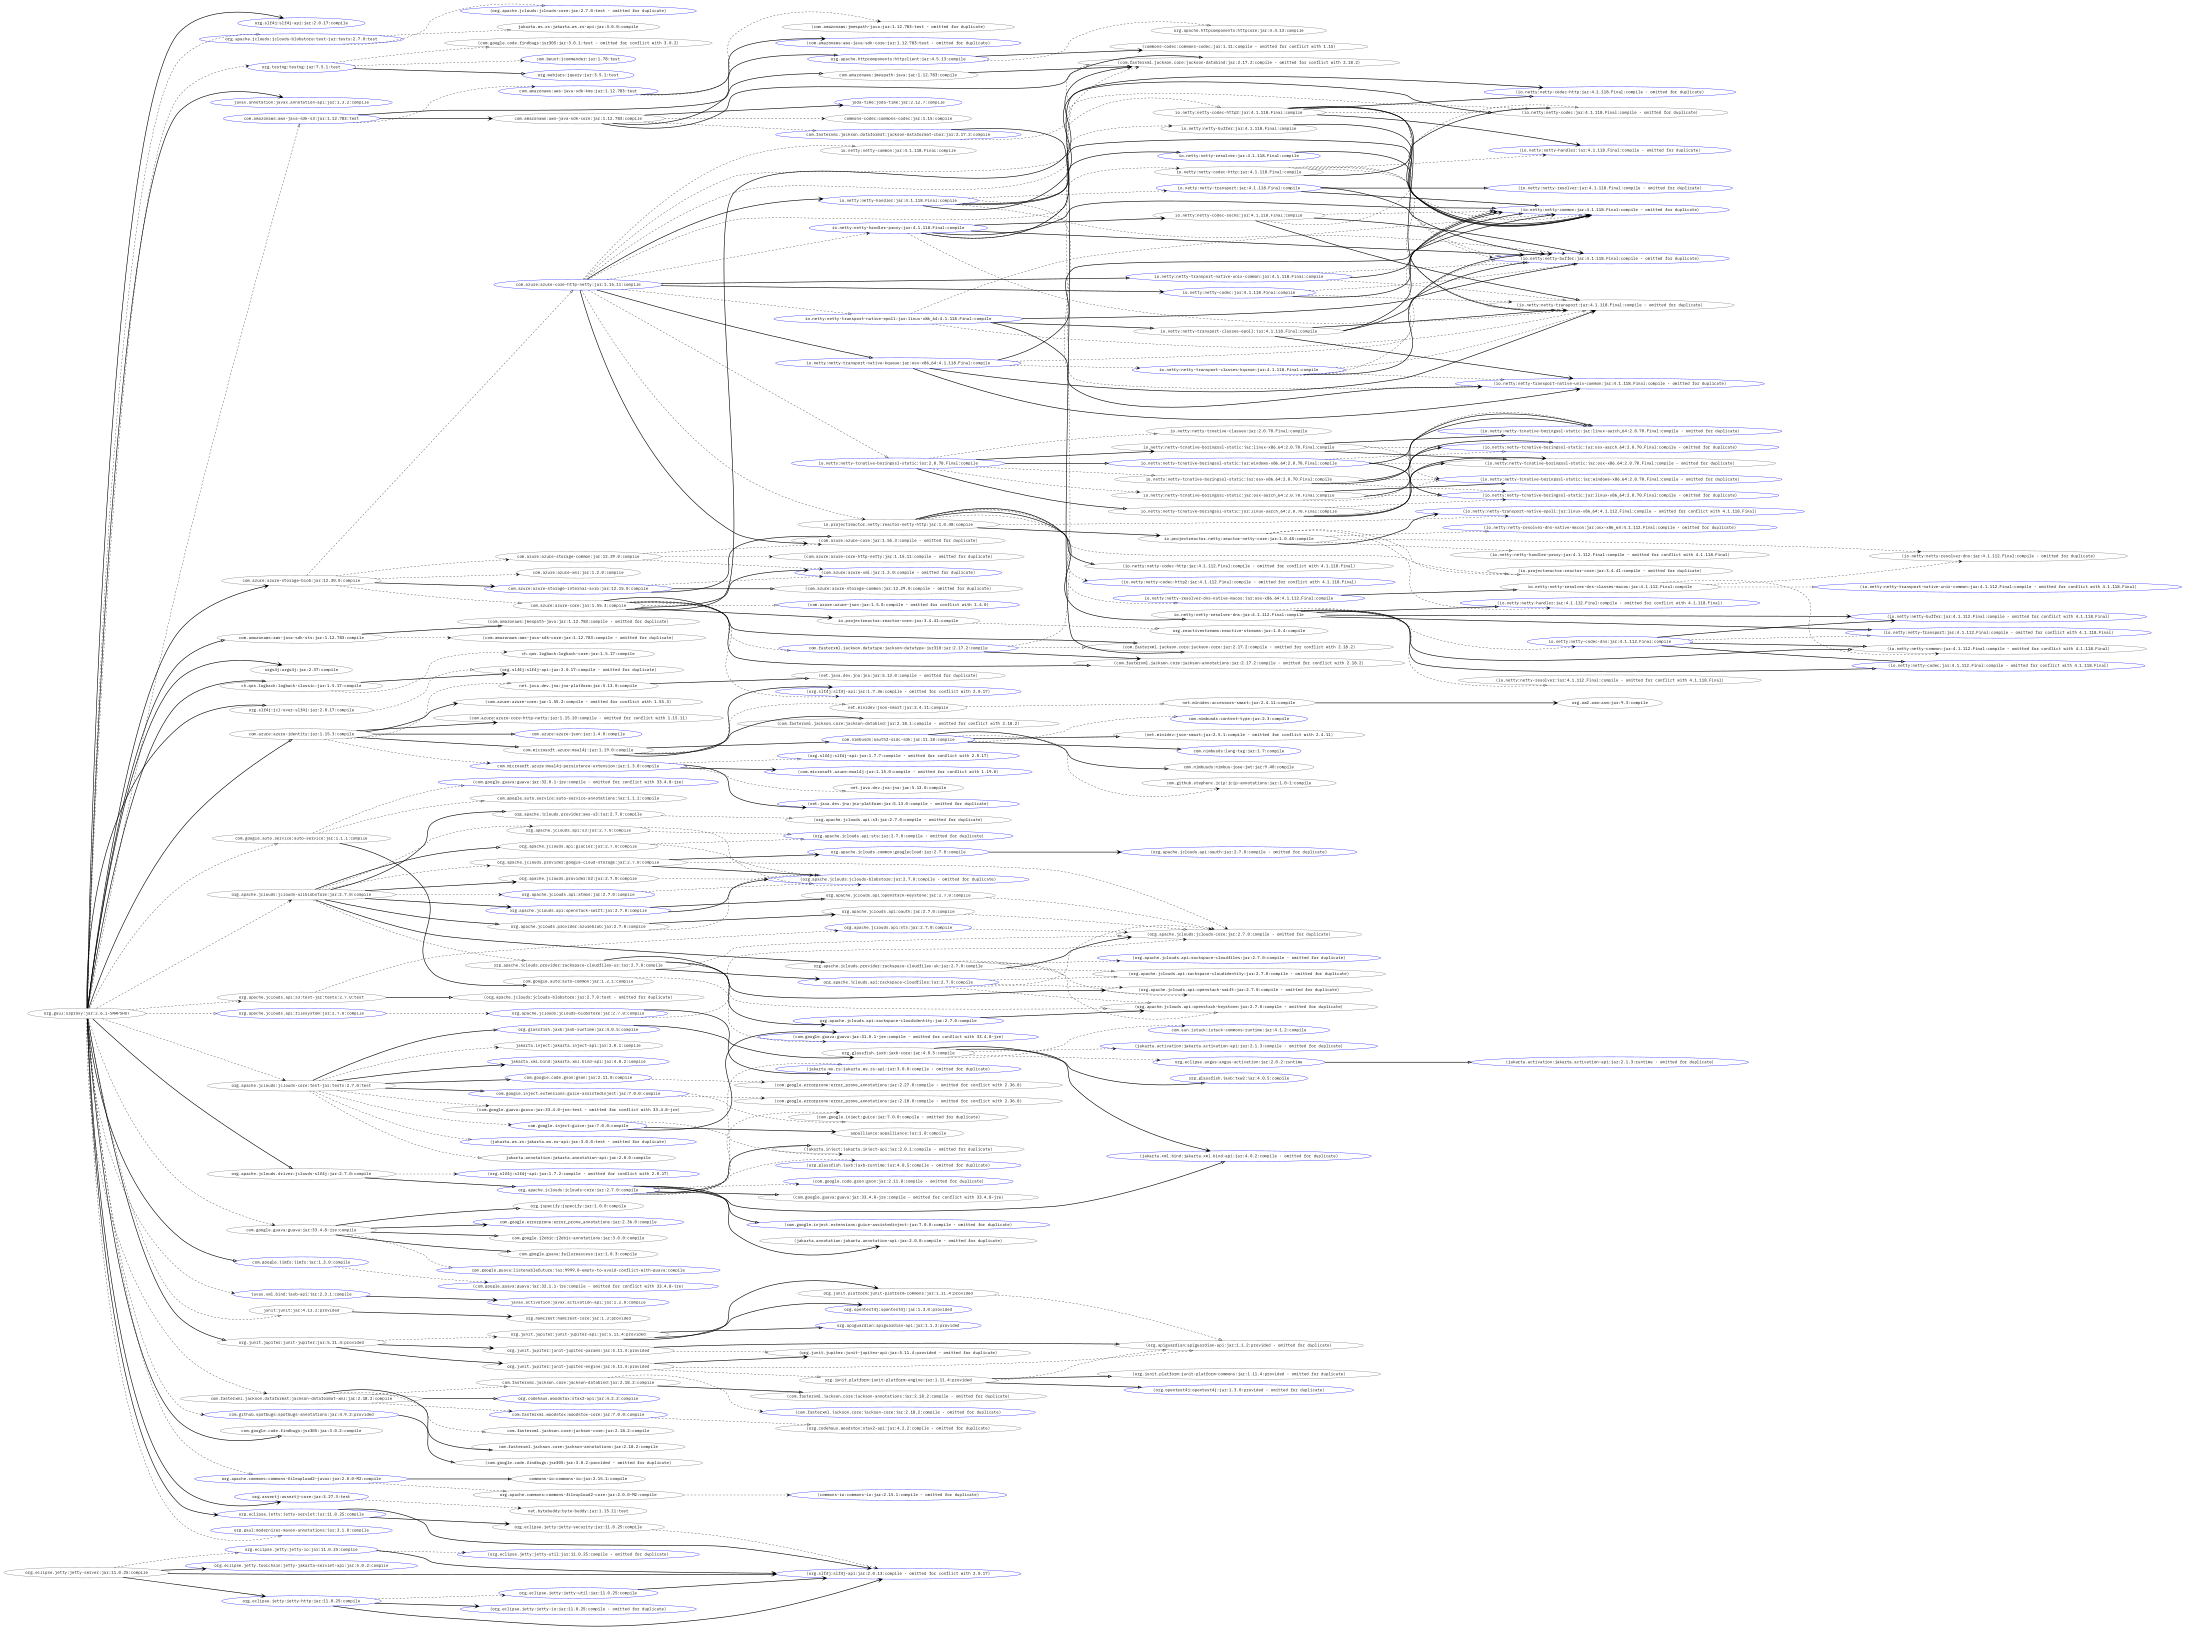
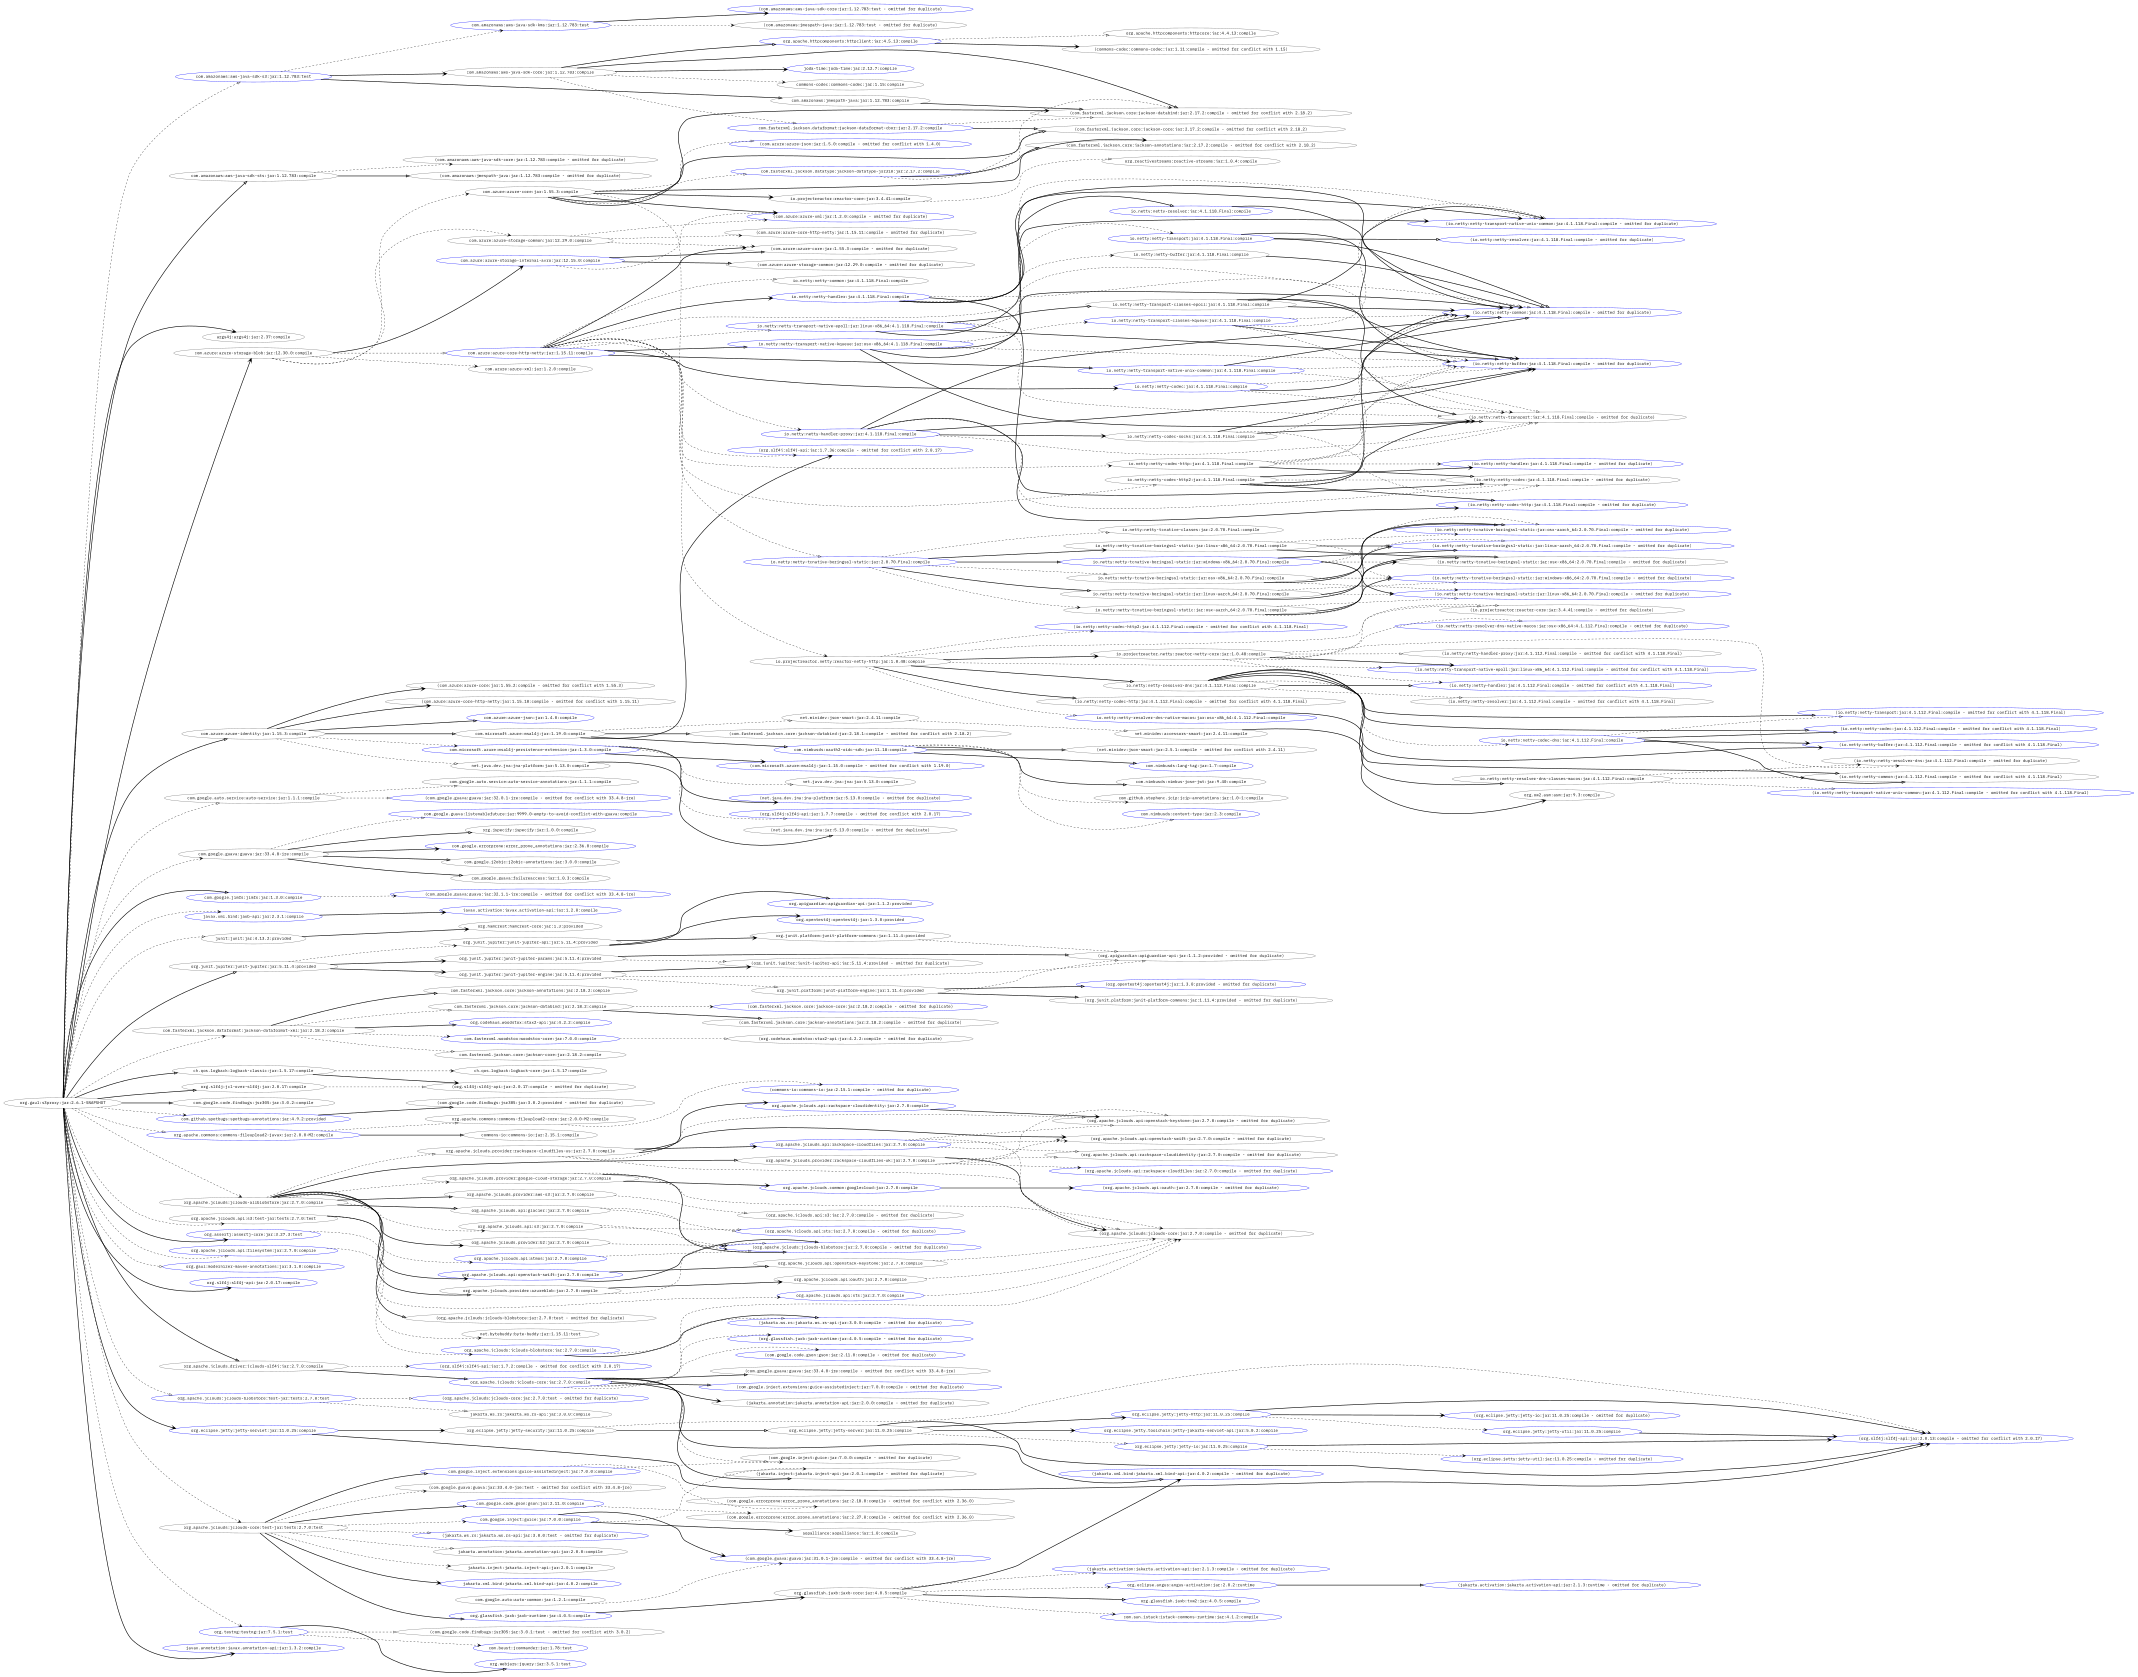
edge "com.azure:azure-storage-blob:jar:12.30.0:compile" -> "com.azure:azure-core:jar:1.55.3:compile": arrowhead onormal -> vee
edge "com.google.auto.service:auto-service:jar:1.1.1:compile" -> "com.google.auto:auto-common:jar:1.2.1:compile": removed
edge "org.eclipse.jetty:jetty-security:jar:11.0.25:compile" -> "org.eclipse.jetty:jetty-server:jar:11.0.25:compile": added
